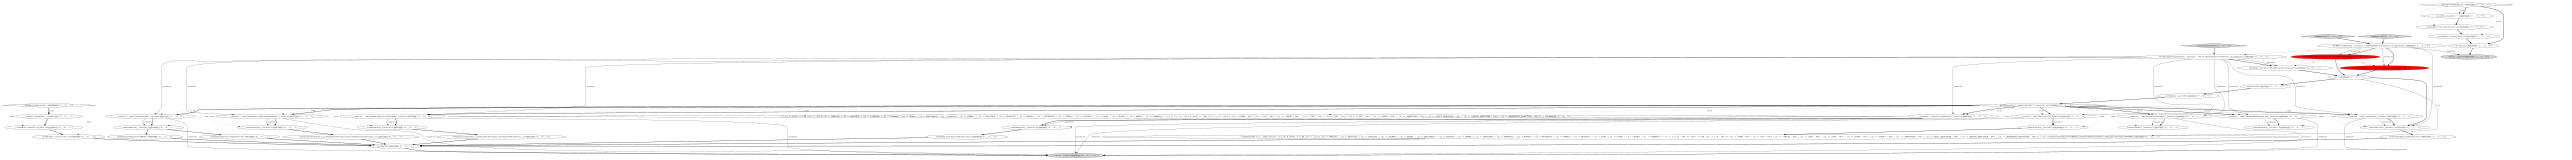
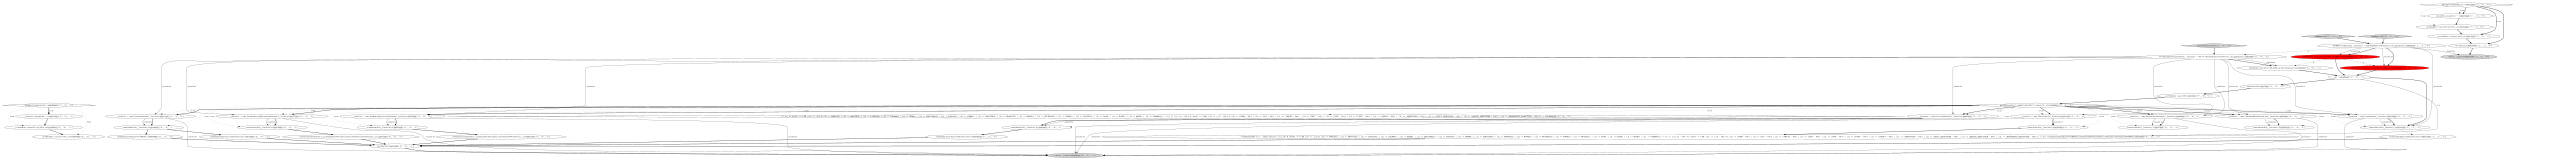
edge "RecognitionException re@@@19@@@['1', '1', '0']" -> "_errHandler.recover(this,re)@@@22@@@['1', '1', '0']": style dotted -> bold
edge "enterOuterAlt(_localctx,1)@@@11@@@['1', '1', '1']" -> "{setState(562)castExpression()}@@@12@@@['1', '1', '1']": style bold -> dashed
edge "_errHandler.recover(this,re)@@@89@@@['0', '0', '1']" -> "{exitRule()}@@@91@@@['0', '0', '1']": removed
